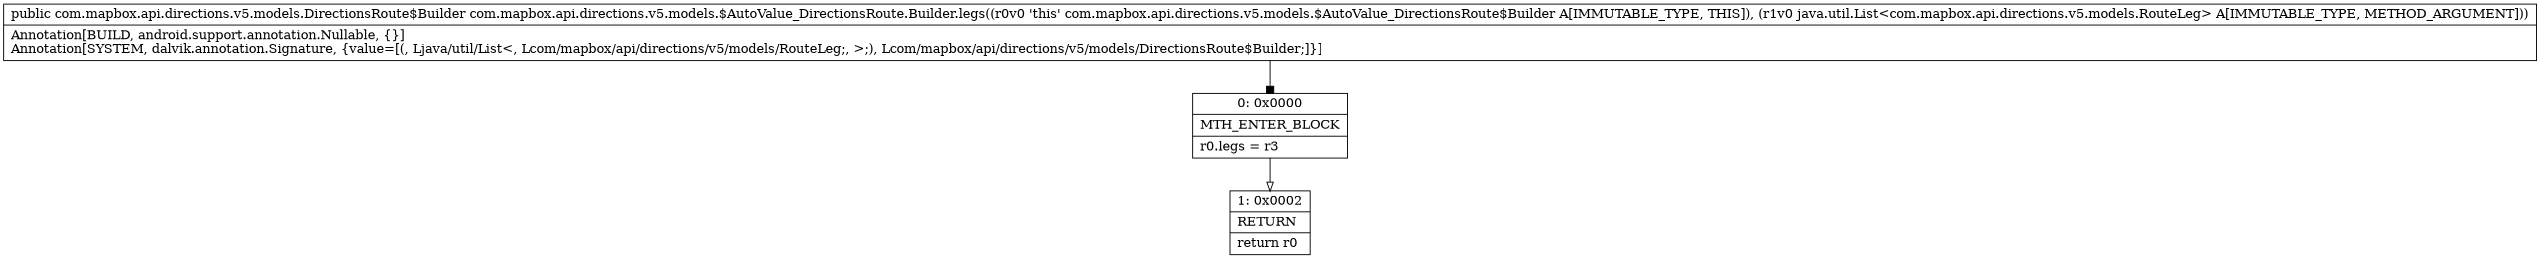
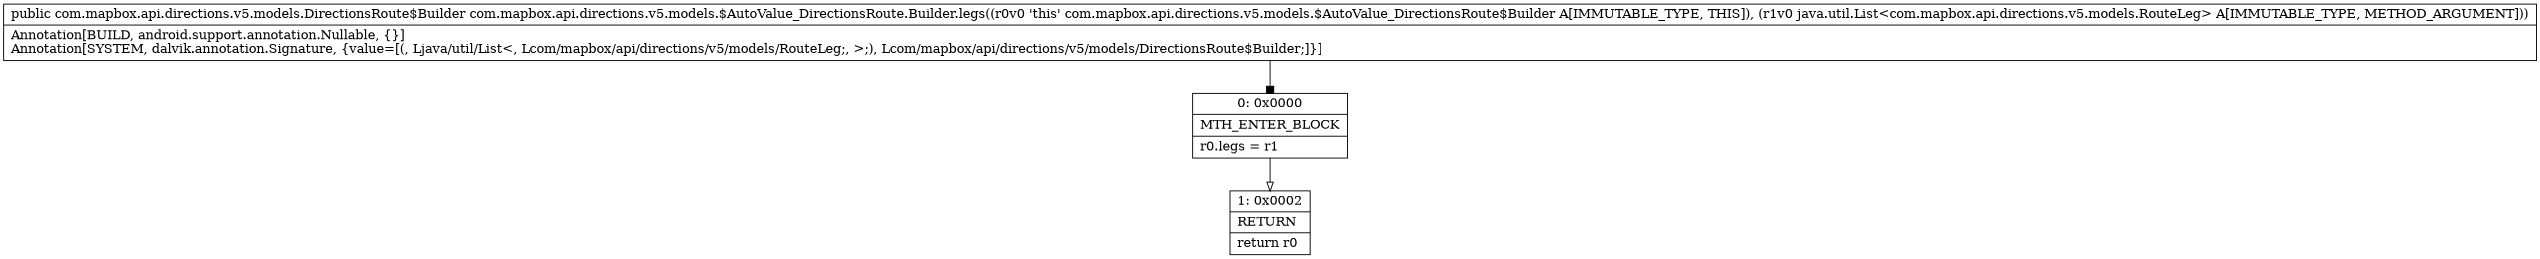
node "0: 0x0000": text "r0.legs = r3" -> "r0.legs = r1"
